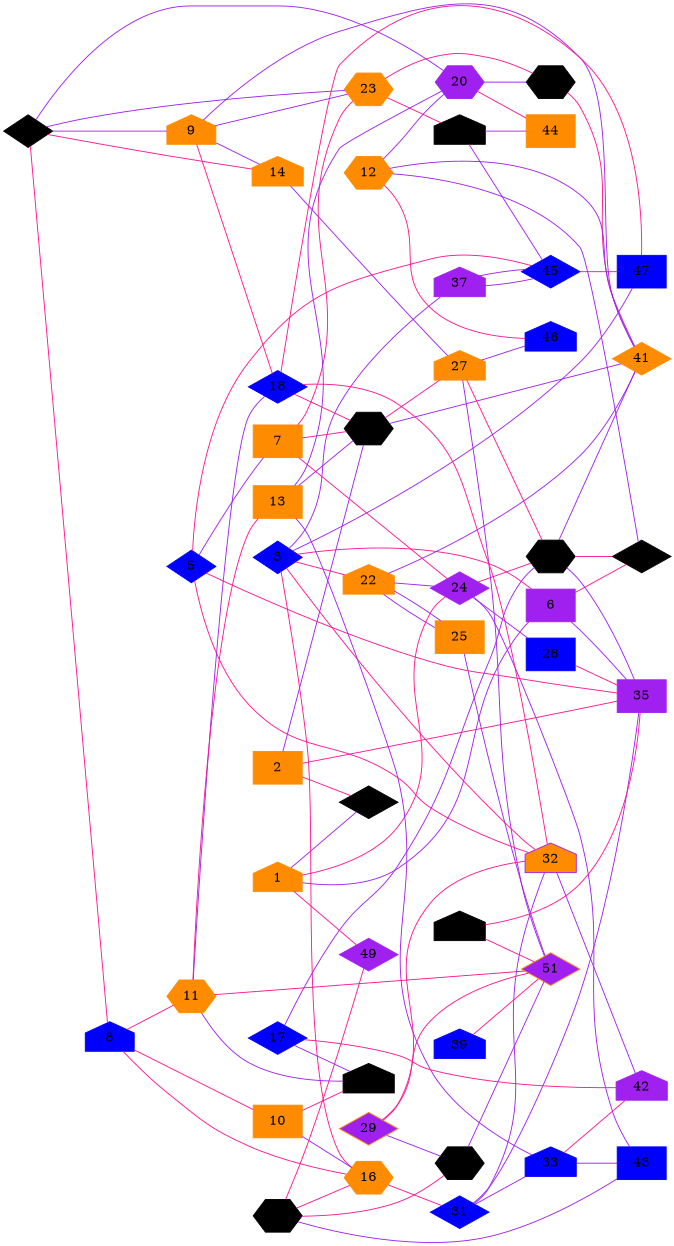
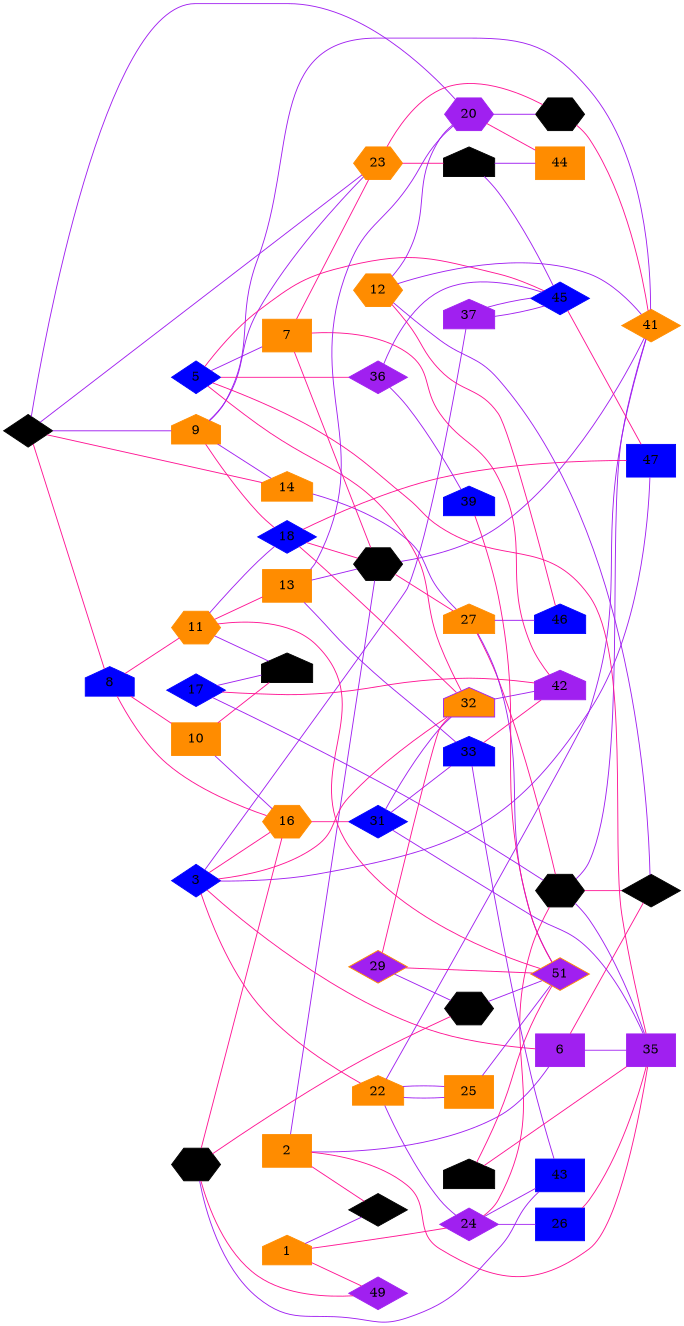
node "36": added
edge "7" -- "24": now "7" -- "42"
edge "6" -- "1": now "6" -- "2"
